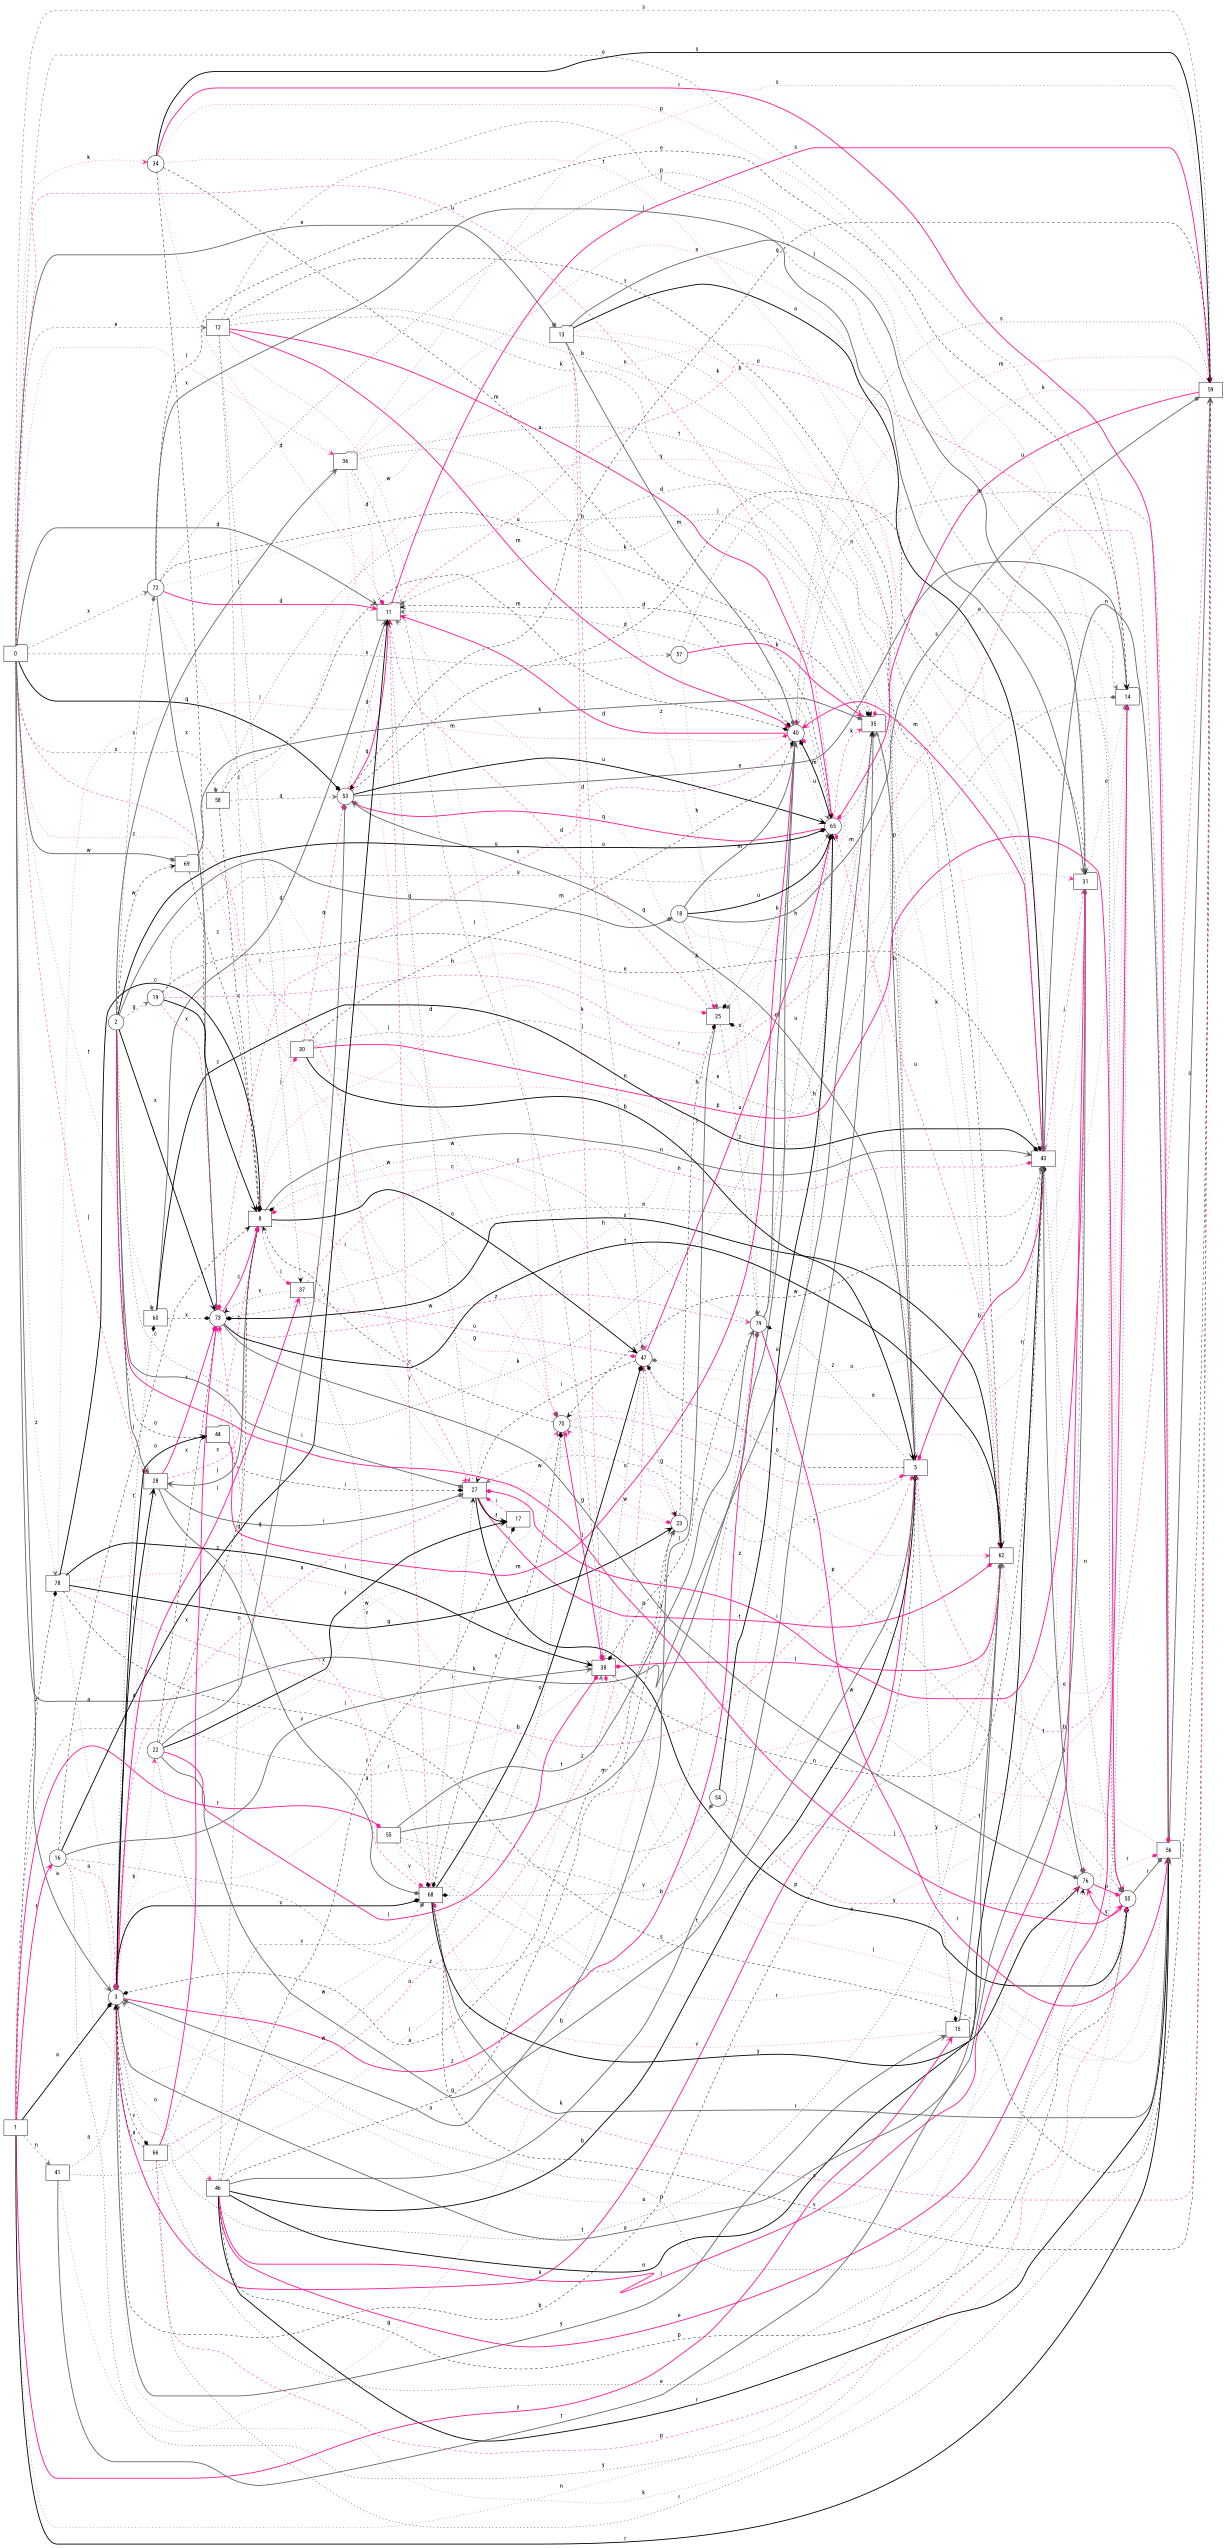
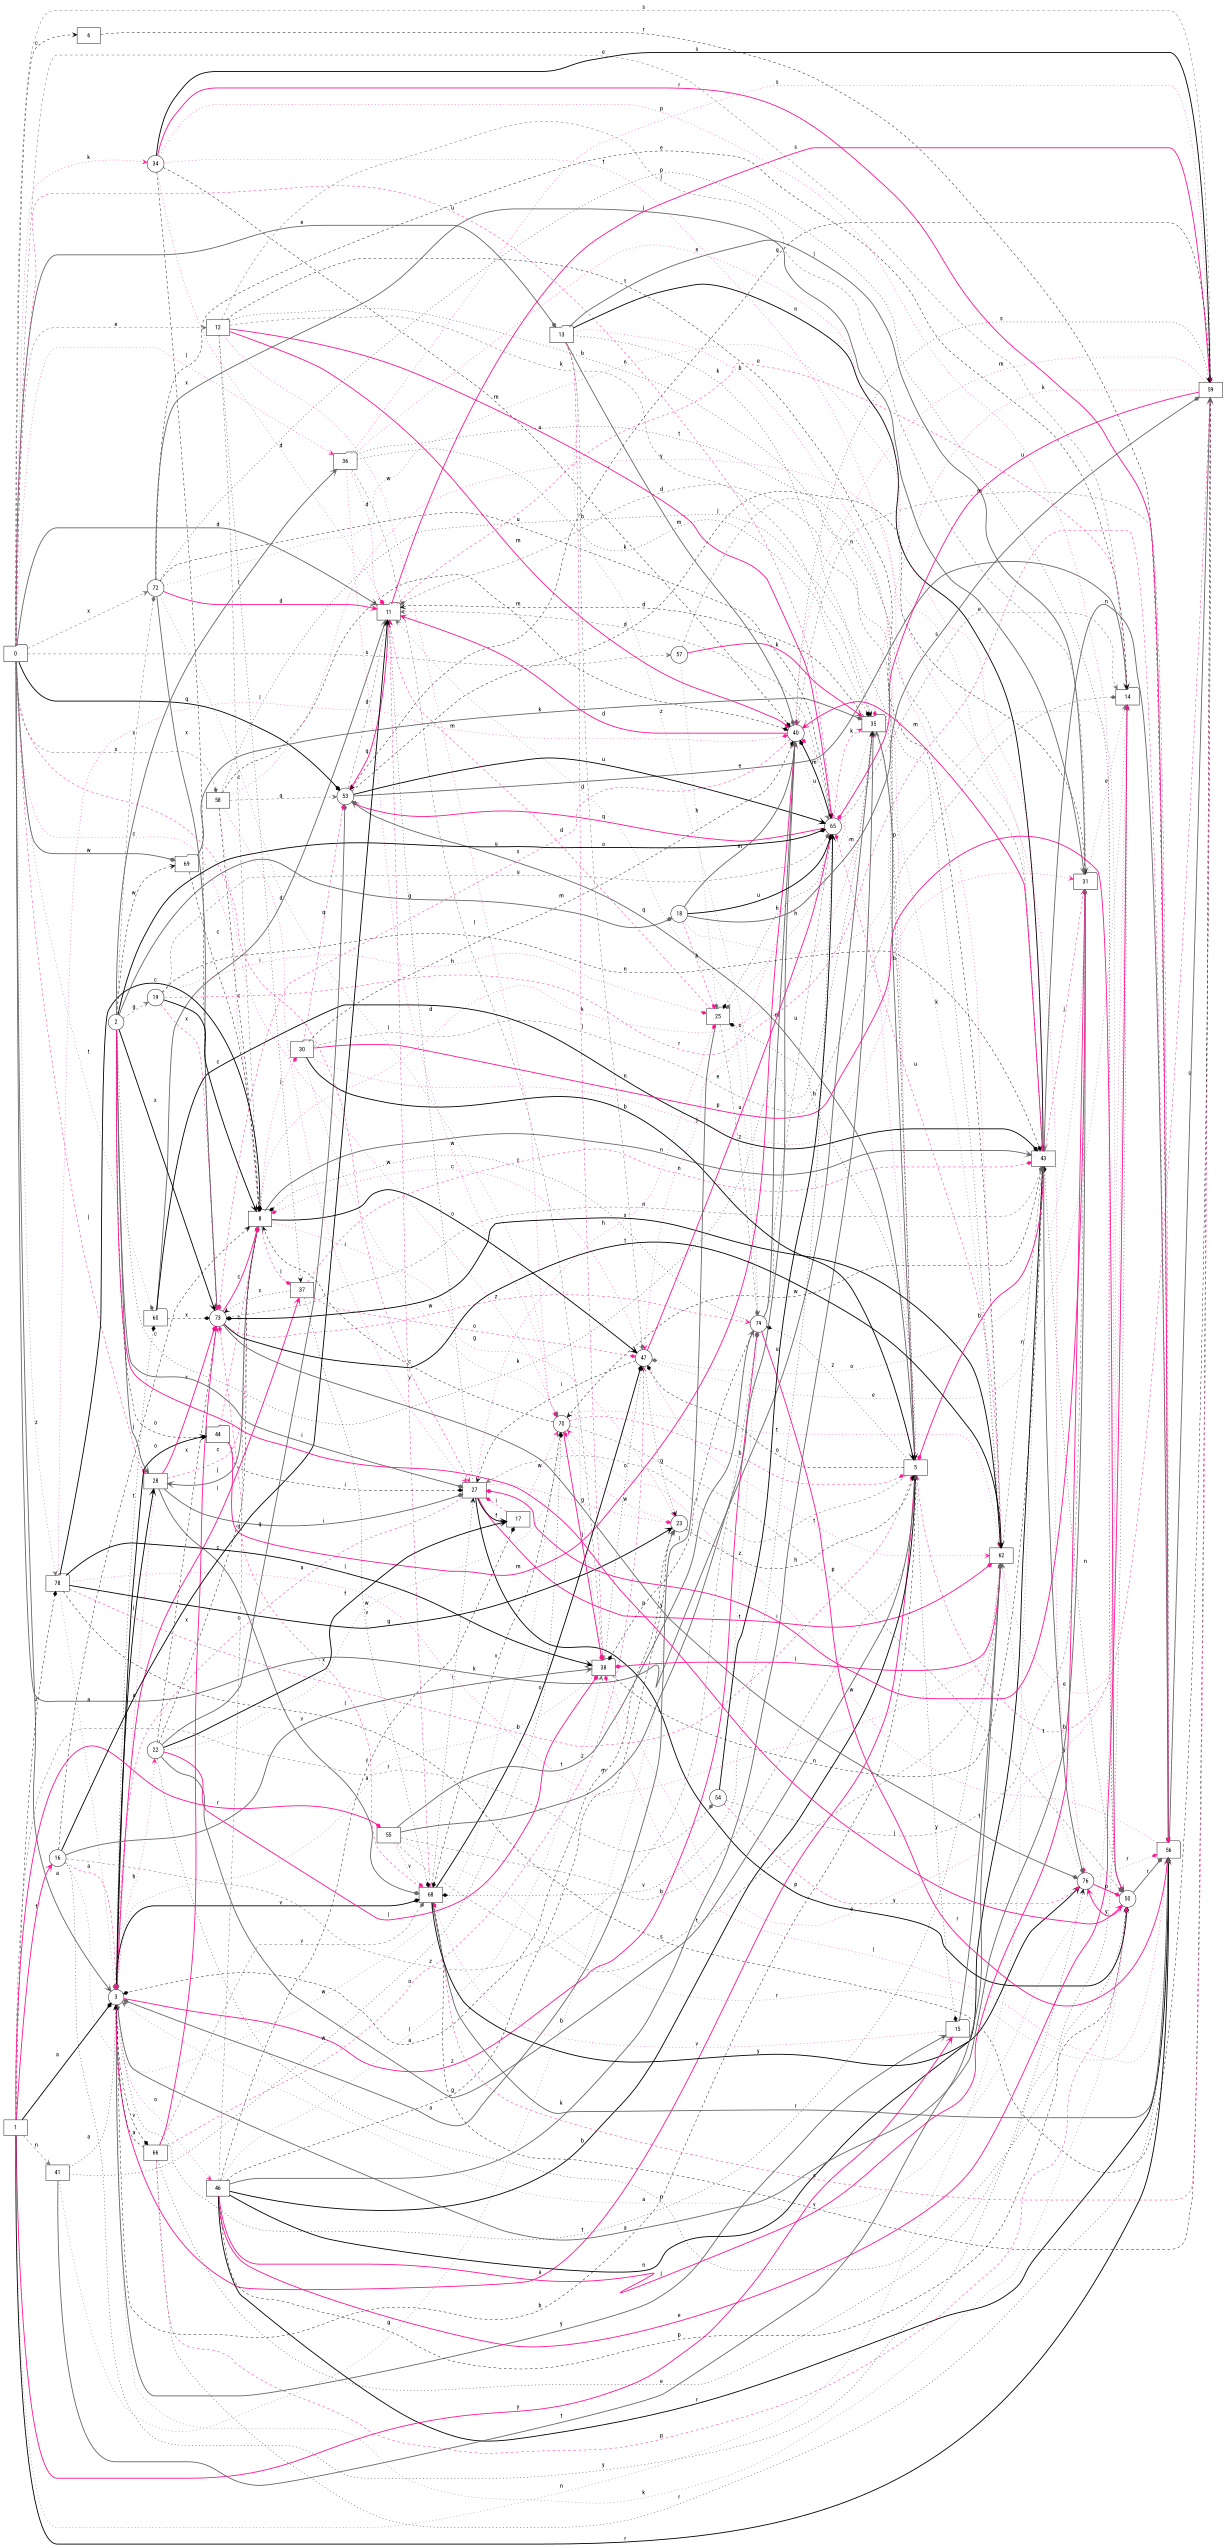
node "6": added
edge "23" -> "25": now "23" -> "5"
edge "70" -> "5": label "f" -> "b"
